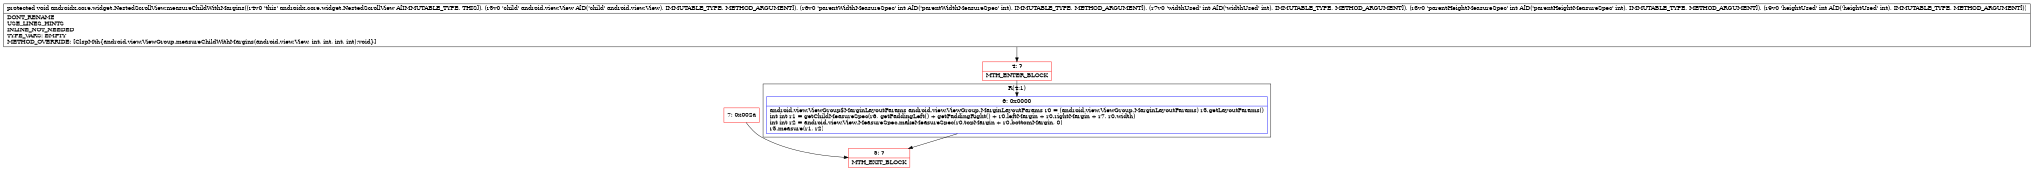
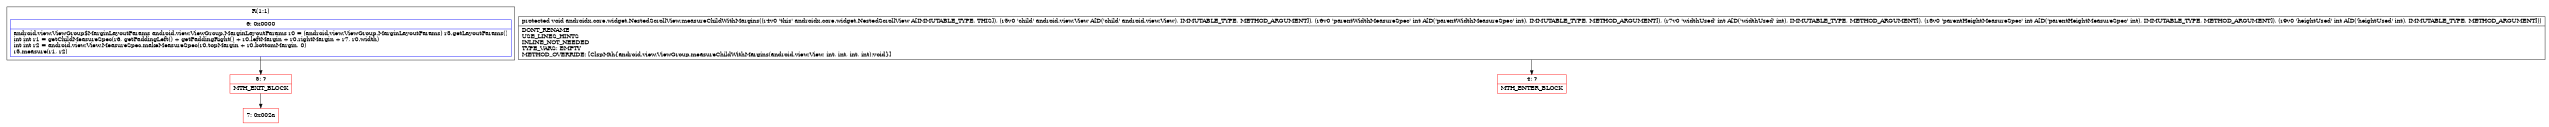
edge "4: ?" -> "6: 0x0000": removed
cluster "R(4:1)": label "R(4:1)" -> "R(1:1)"
edge "7: 0x002a" -> "5: ?": reversed
